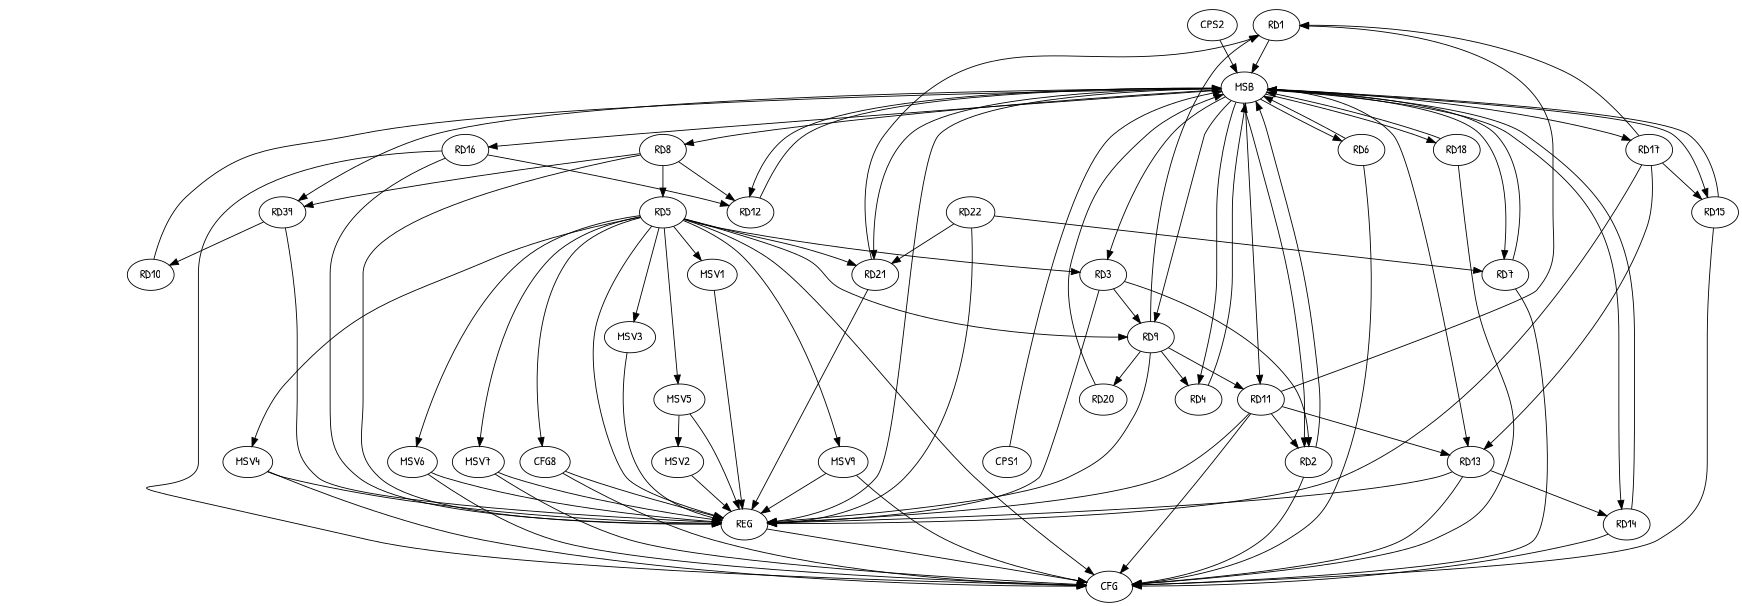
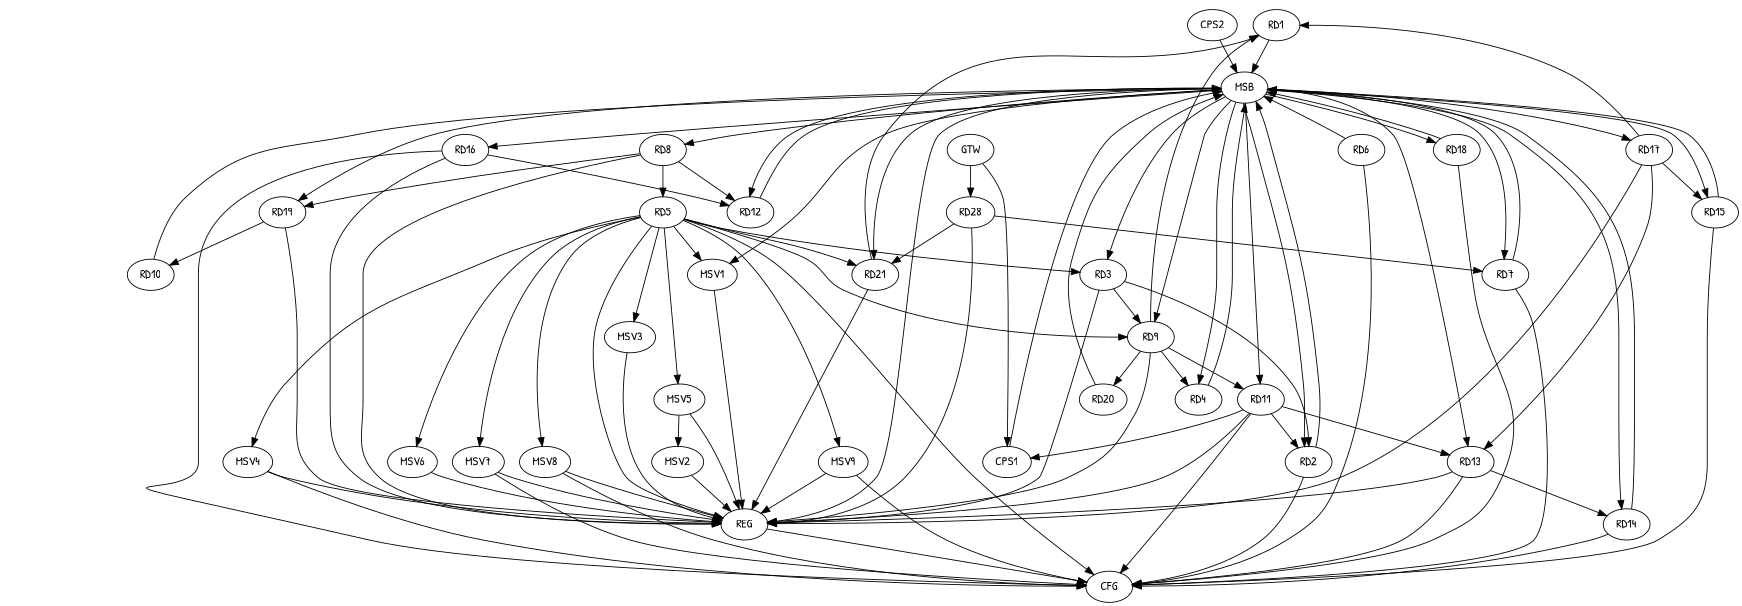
edge "MSB" -> "RD6": now "MSB" -> "MSV1"
node "GTW": added
edge "RD11" -> "RD1": now "RD11" -> "CPS1"
node "RD39": label "RD39" -> "RD19"
node "RD22": label "RD22" -> "RD28"
node "CFG8": label "CFG8" -> "MSV8"
edge "MSV6" -> "CFG": removed
